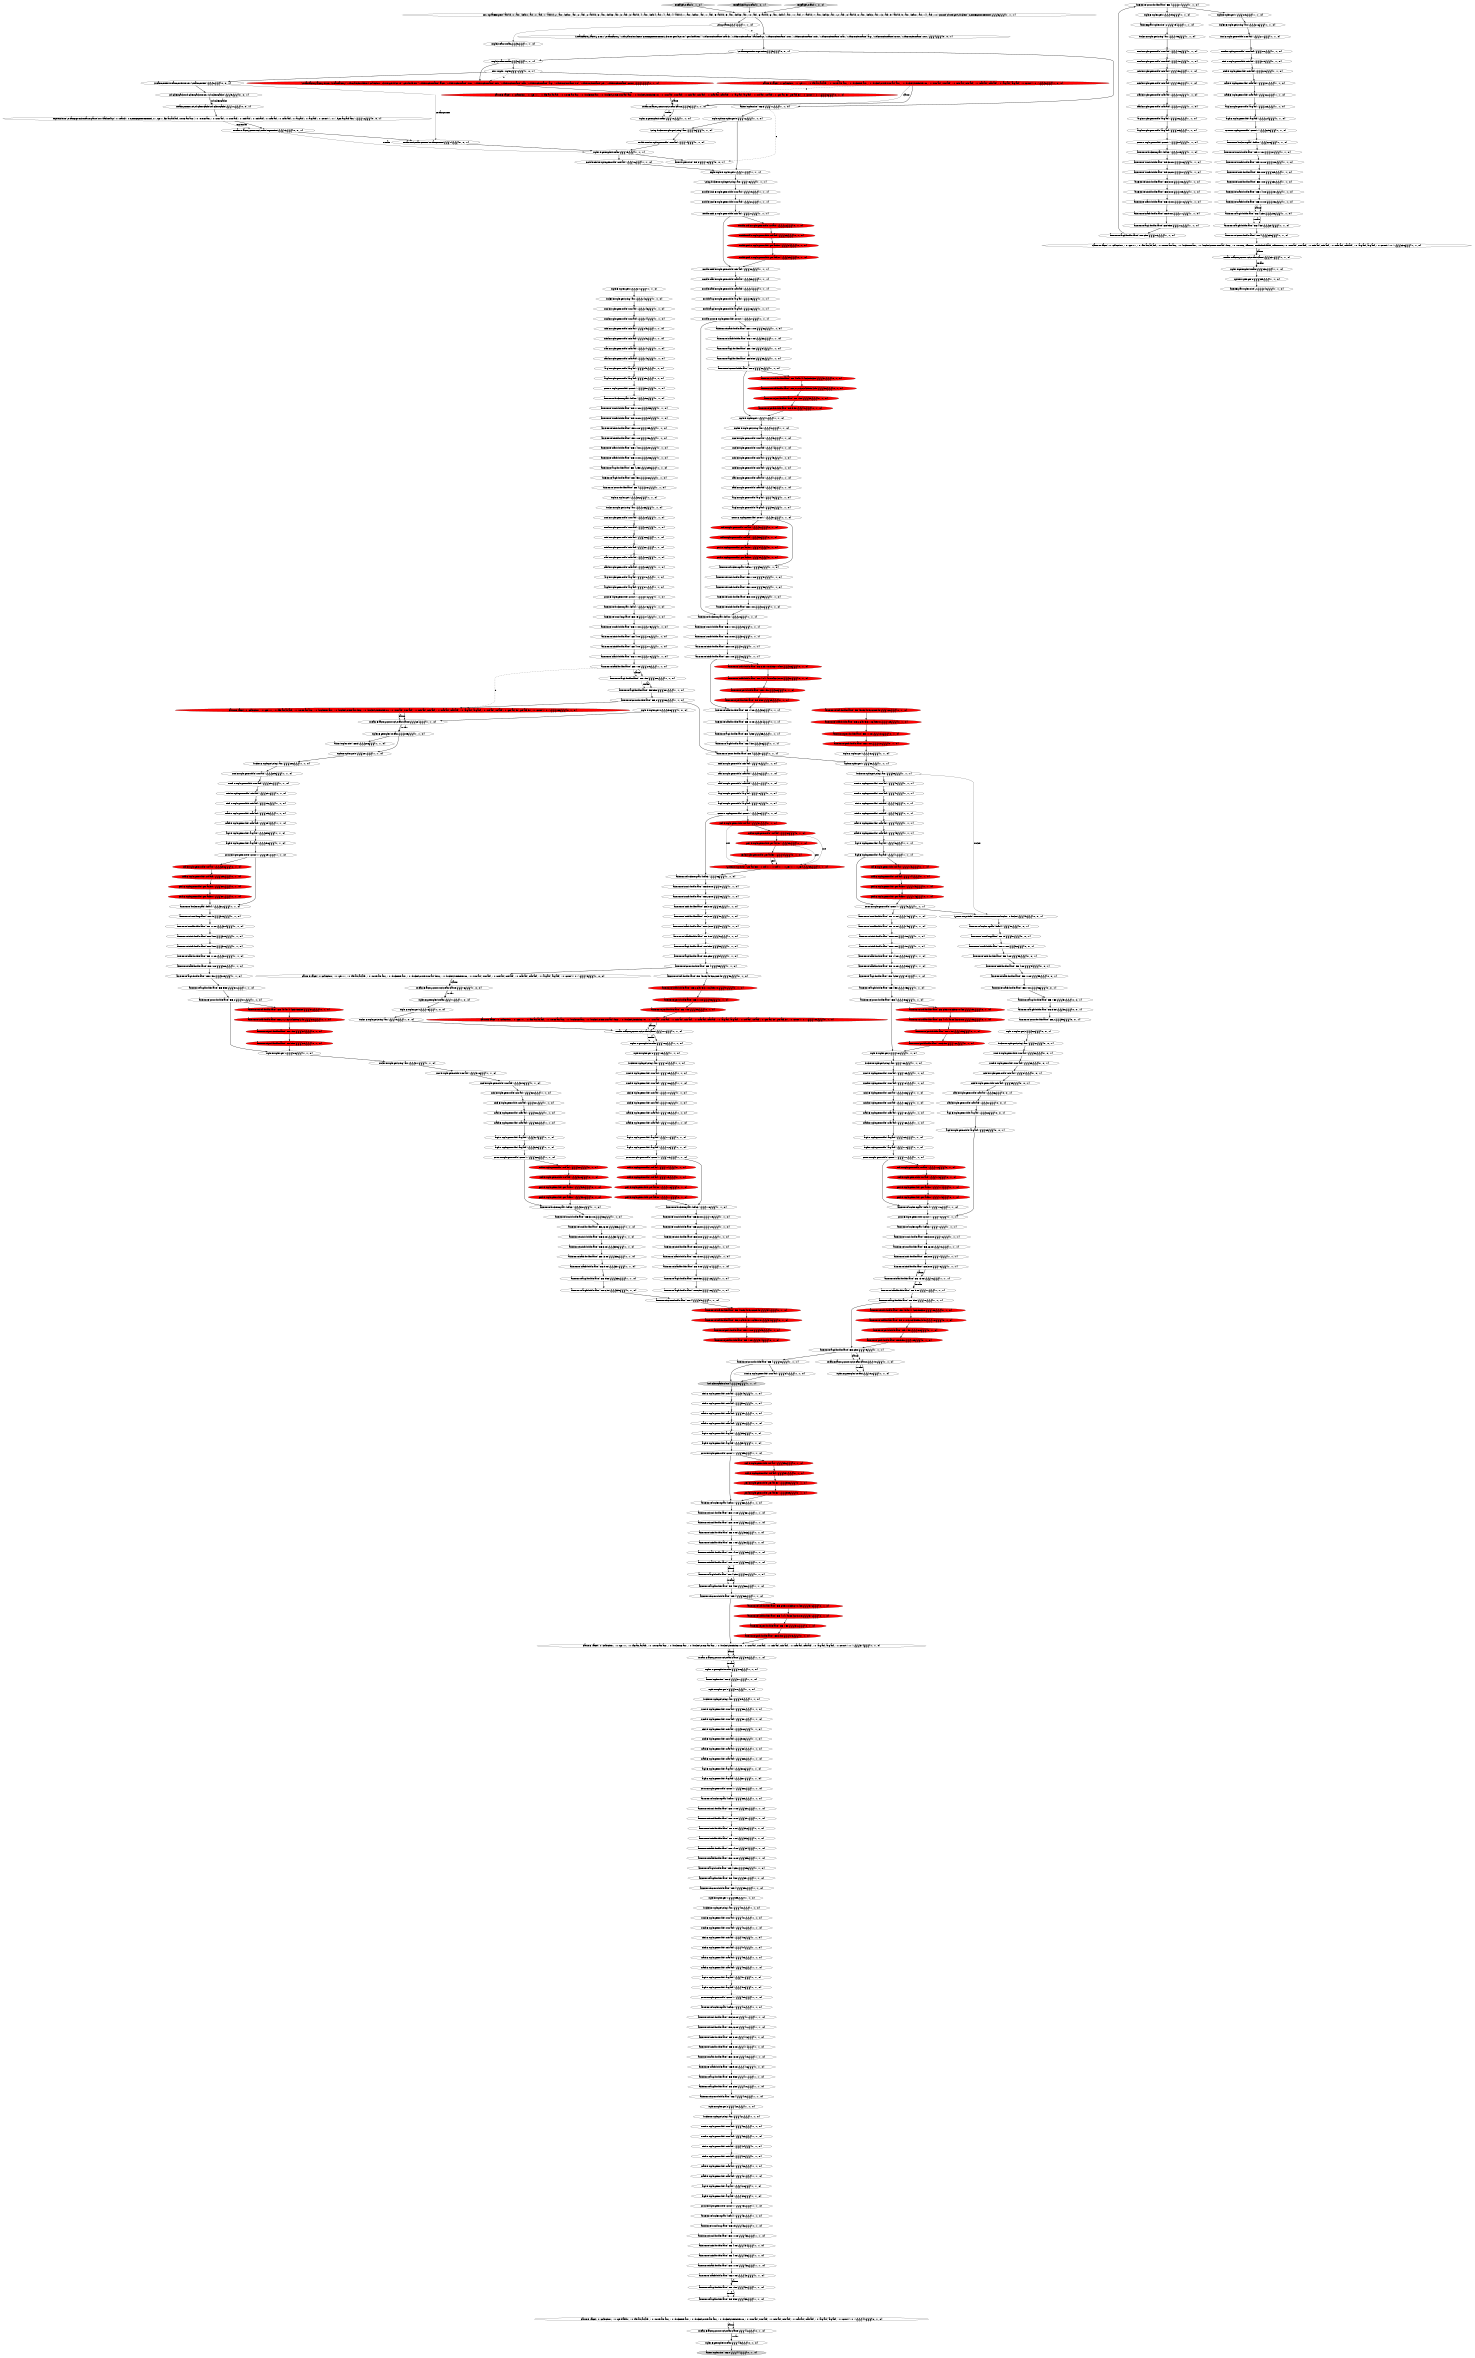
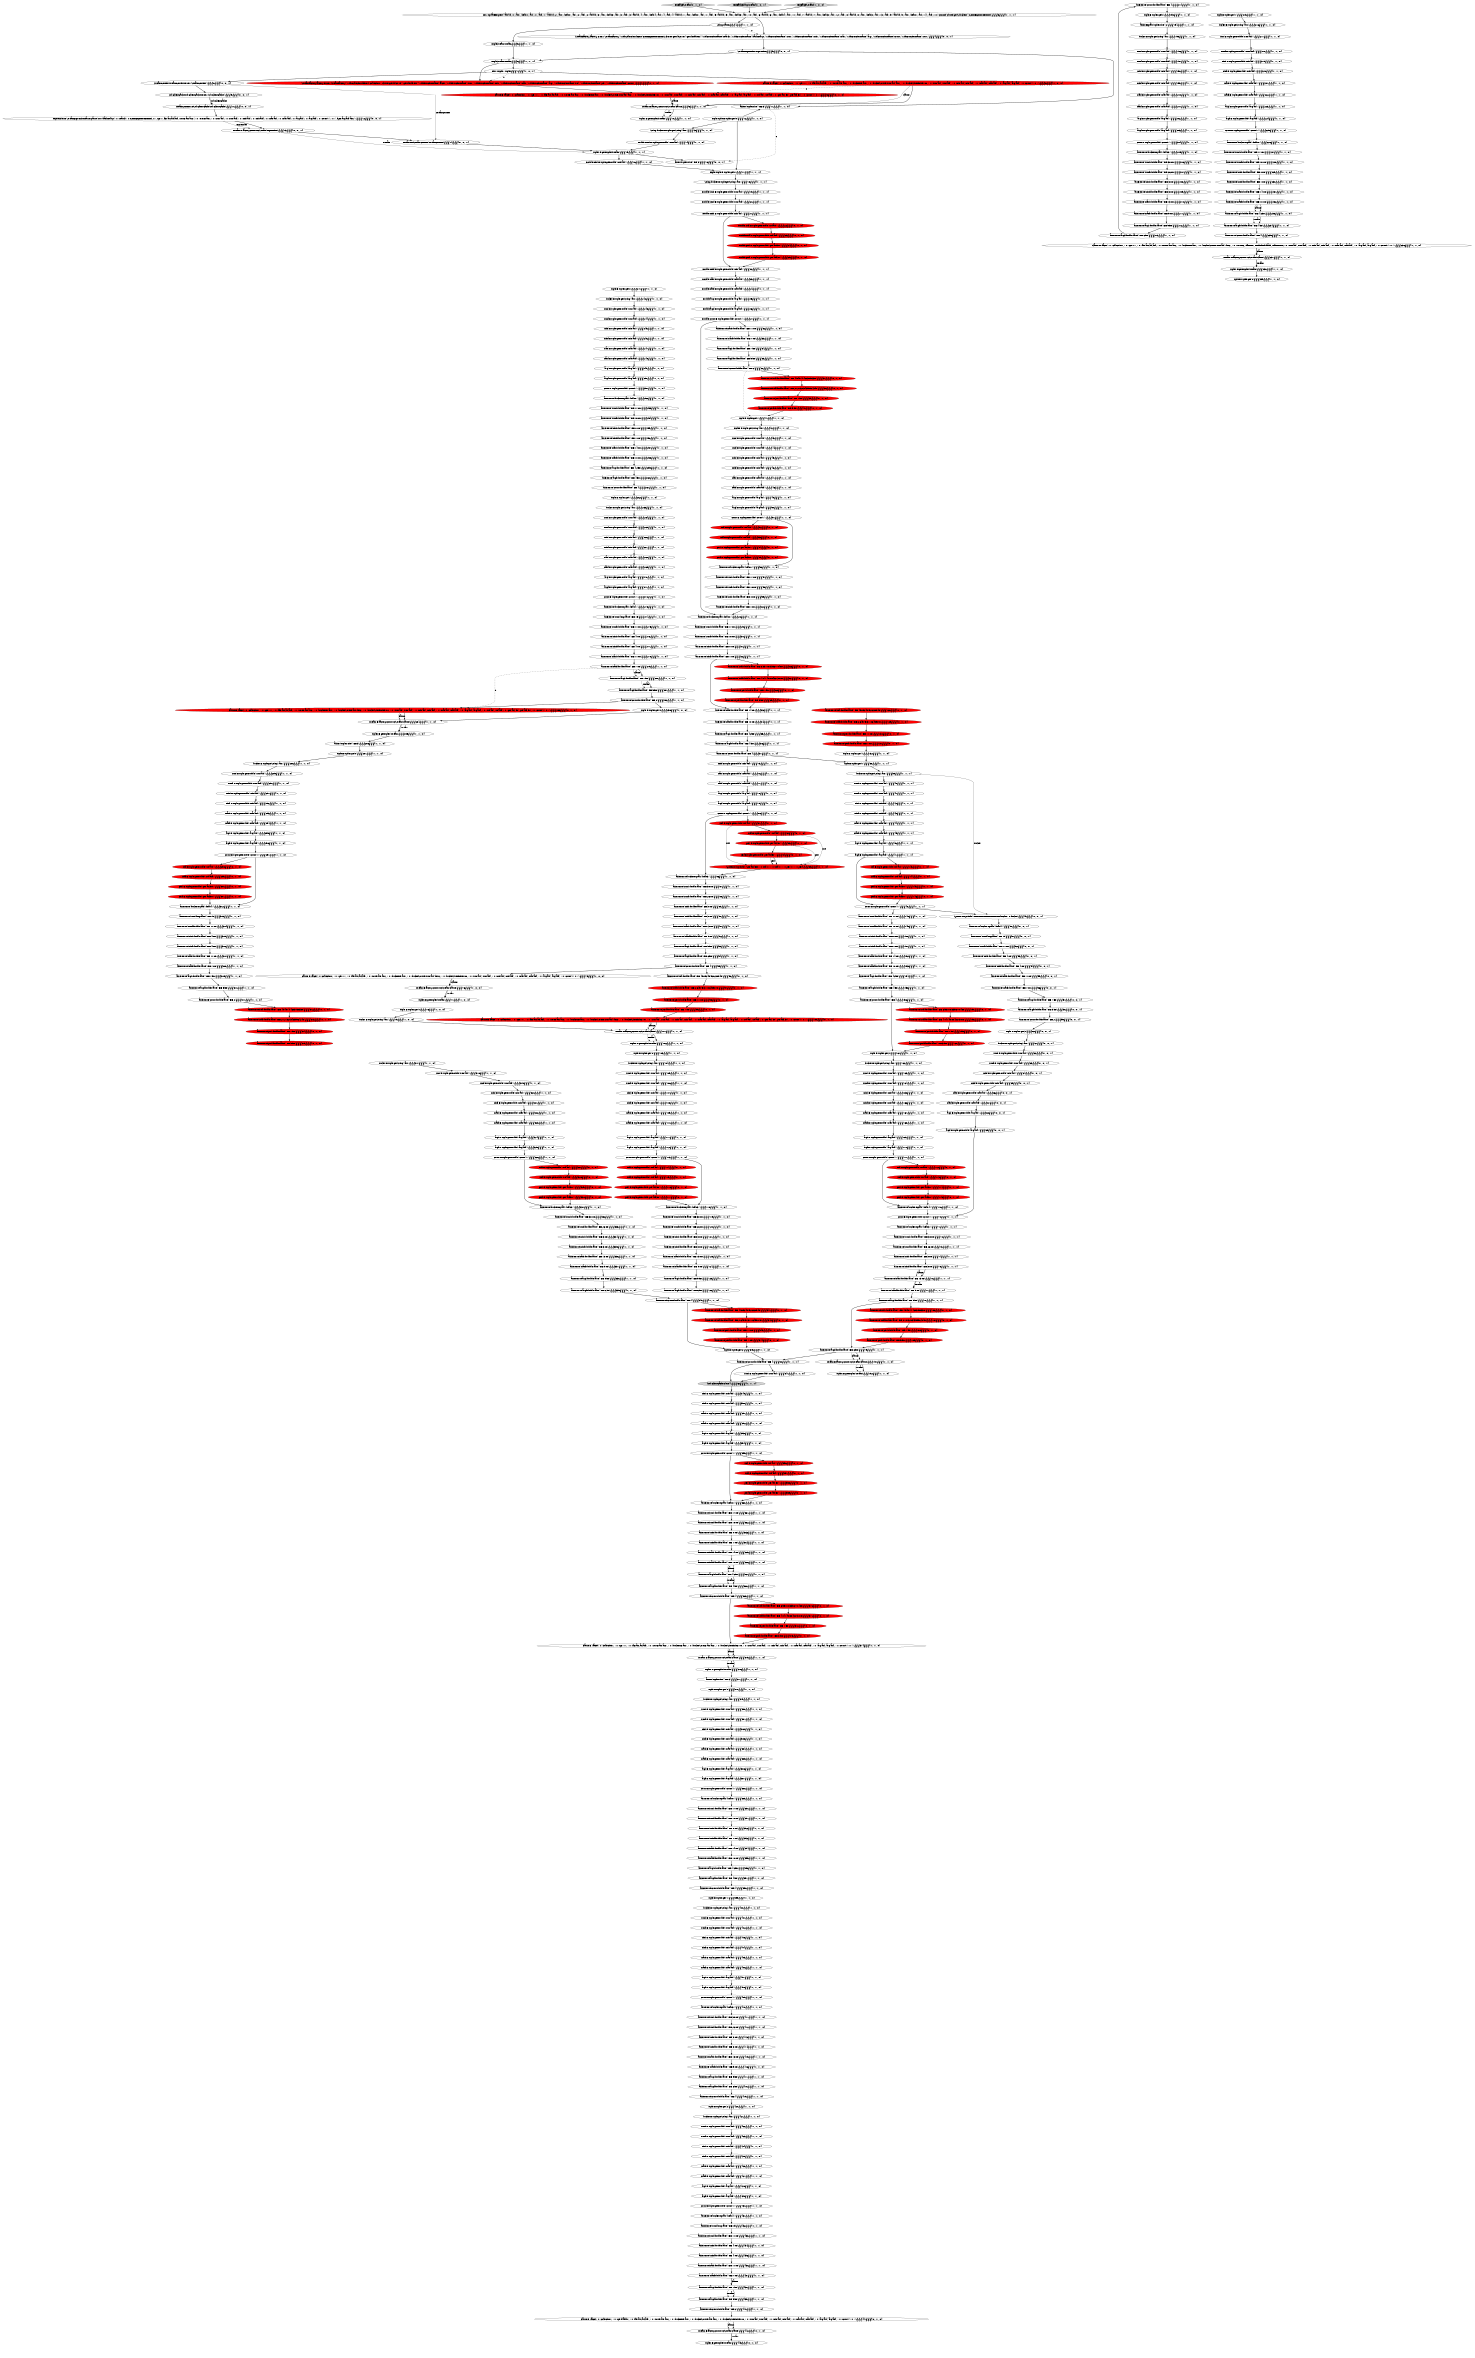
edge "assertTrue(count.doubleValue() == 4)@@@214@@@['1', '1', '0']" -> "tuple = tuples.get(1)@@@215@@@['1', '1', '0']": removed
edge "tuple = tuples.get(0)@@@193@@@['1', '1', '0']" -> "assertEquals(tuples.size(),2)@@@194@@@['1', '1', '0']": added
edge "String clause@@@4@@@['1', '1', '0']" -> "TupleStream stream@@@5@@@['1', '1', '0']": style solid -> bold
edge "TupleStream stream@@@5@@@['1', '1', '0']" -> "TupleStream stream@@@6@@@['1', '1', '1']": added
edge "assert(tuples.size() == 3)@@@11@@@['1', '1', '0']" -> "Tuple tuple = tuples.get(0)@@@12@@@['1', '1', '0']": reversed
node "assertEquals(tuples.size(),2)@@@240@@@['1', '1', '0']": removed
edge "assertTrue(count.doubleValue() == 2)@@@36@@@['1', '1', '0']" -> "tuple = tuples.get(1)@@@41@@@['1', '1', '0']": style bold -> dashed
edge "assertTrue(count.doubleValue() == 2)@@@282@@@['1', '1', '0']" -> "assertTrue(count.doubleValue() == 4)@@@37@@@['1', '1', '1']": now "assertTrue(count.doubleValue() == 2)@@@282@@@['1', '1', '0']" -> "tuple = tuples.get(0)@@@238@@@['1', '0', '0']"
edge "tuples = getTuples(stream)@@@285@@@['1', '1', '0']" -> "tuple = tuples.get(0)@@@287@@@['1', '1', '0']": now "assert(tuples.size() == 3)@@@286@@@['1', '1', '0']" -> "tuple = tuples.get(0)@@@287@@@['1', '1', '0']"
edge "tuples = getTuples(stream)@@@77@@@['1', '0', '0']" -> "tuple = tuples.get(0)@@@78@@@['1', '0', '0']": removed
edge "assertTrue(count.doubleValue() == 2)@@@59@@@['0', '0', '1']" -> "tuple = tuples.get(2)@@@60@@@['0', '0', '1']": added
node "tuple = tuples.get(1)@@@316@@@['1', '1', '0']": removed
node "tuple = tuples.get(2)@@@345@@@['1', '1', '0']": added
edge "assertTrue(count.doubleValue() == 4)@@@419@@@['1', '1', '0']" -> "tuple = tuples.get(2)@@@420@@@['1', '1', '0']": added
node "assertTrue(count.doubleValue() == 2)@@@440@@@['1', '1', '0']": added
node "assert(tuples.size() == 0)@@@444@@@['0', '1', '0']": removed
